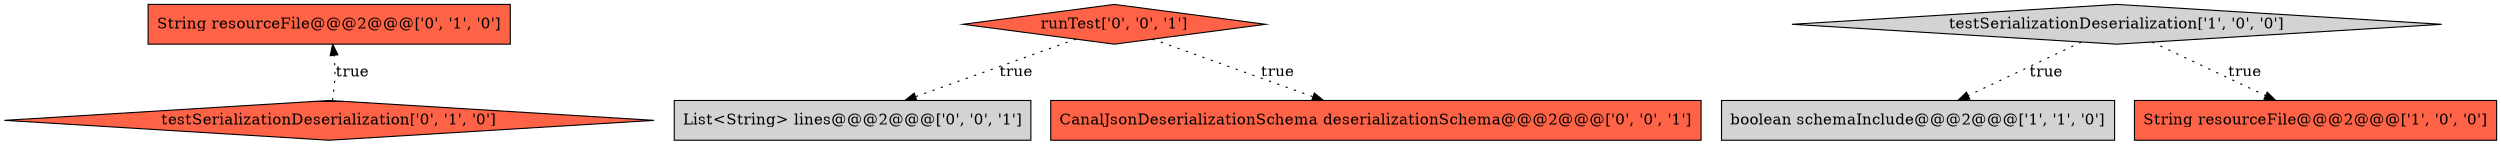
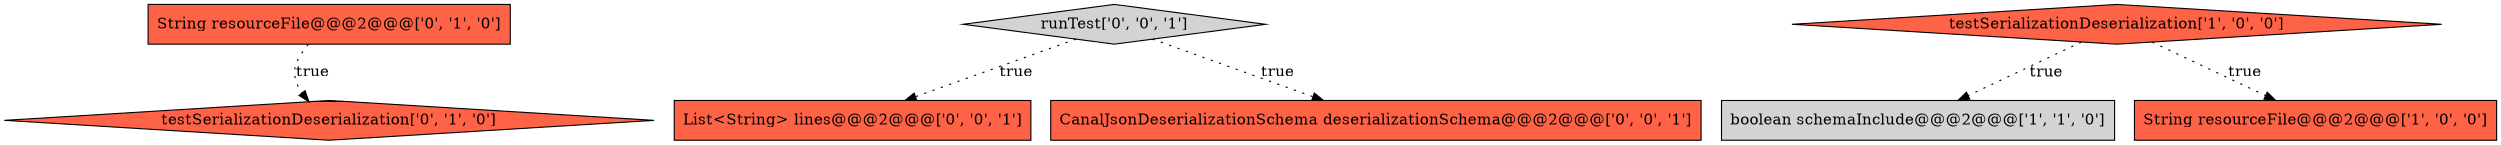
node "runTest['0', '0', '1']": fillcolor tomato -> lightgray
node "testSerializationDeserialization['1', '0', '0']": fillcolor lightgray -> tomato
edge "testSerializationDeserialization['0', '1', '0']" -> "String resourceFile@@@2@@@['0', '1', '0']": reversed
node "List<String> lines@@@2@@@['0', '0', '1']": fillcolor lightgray -> tomato
